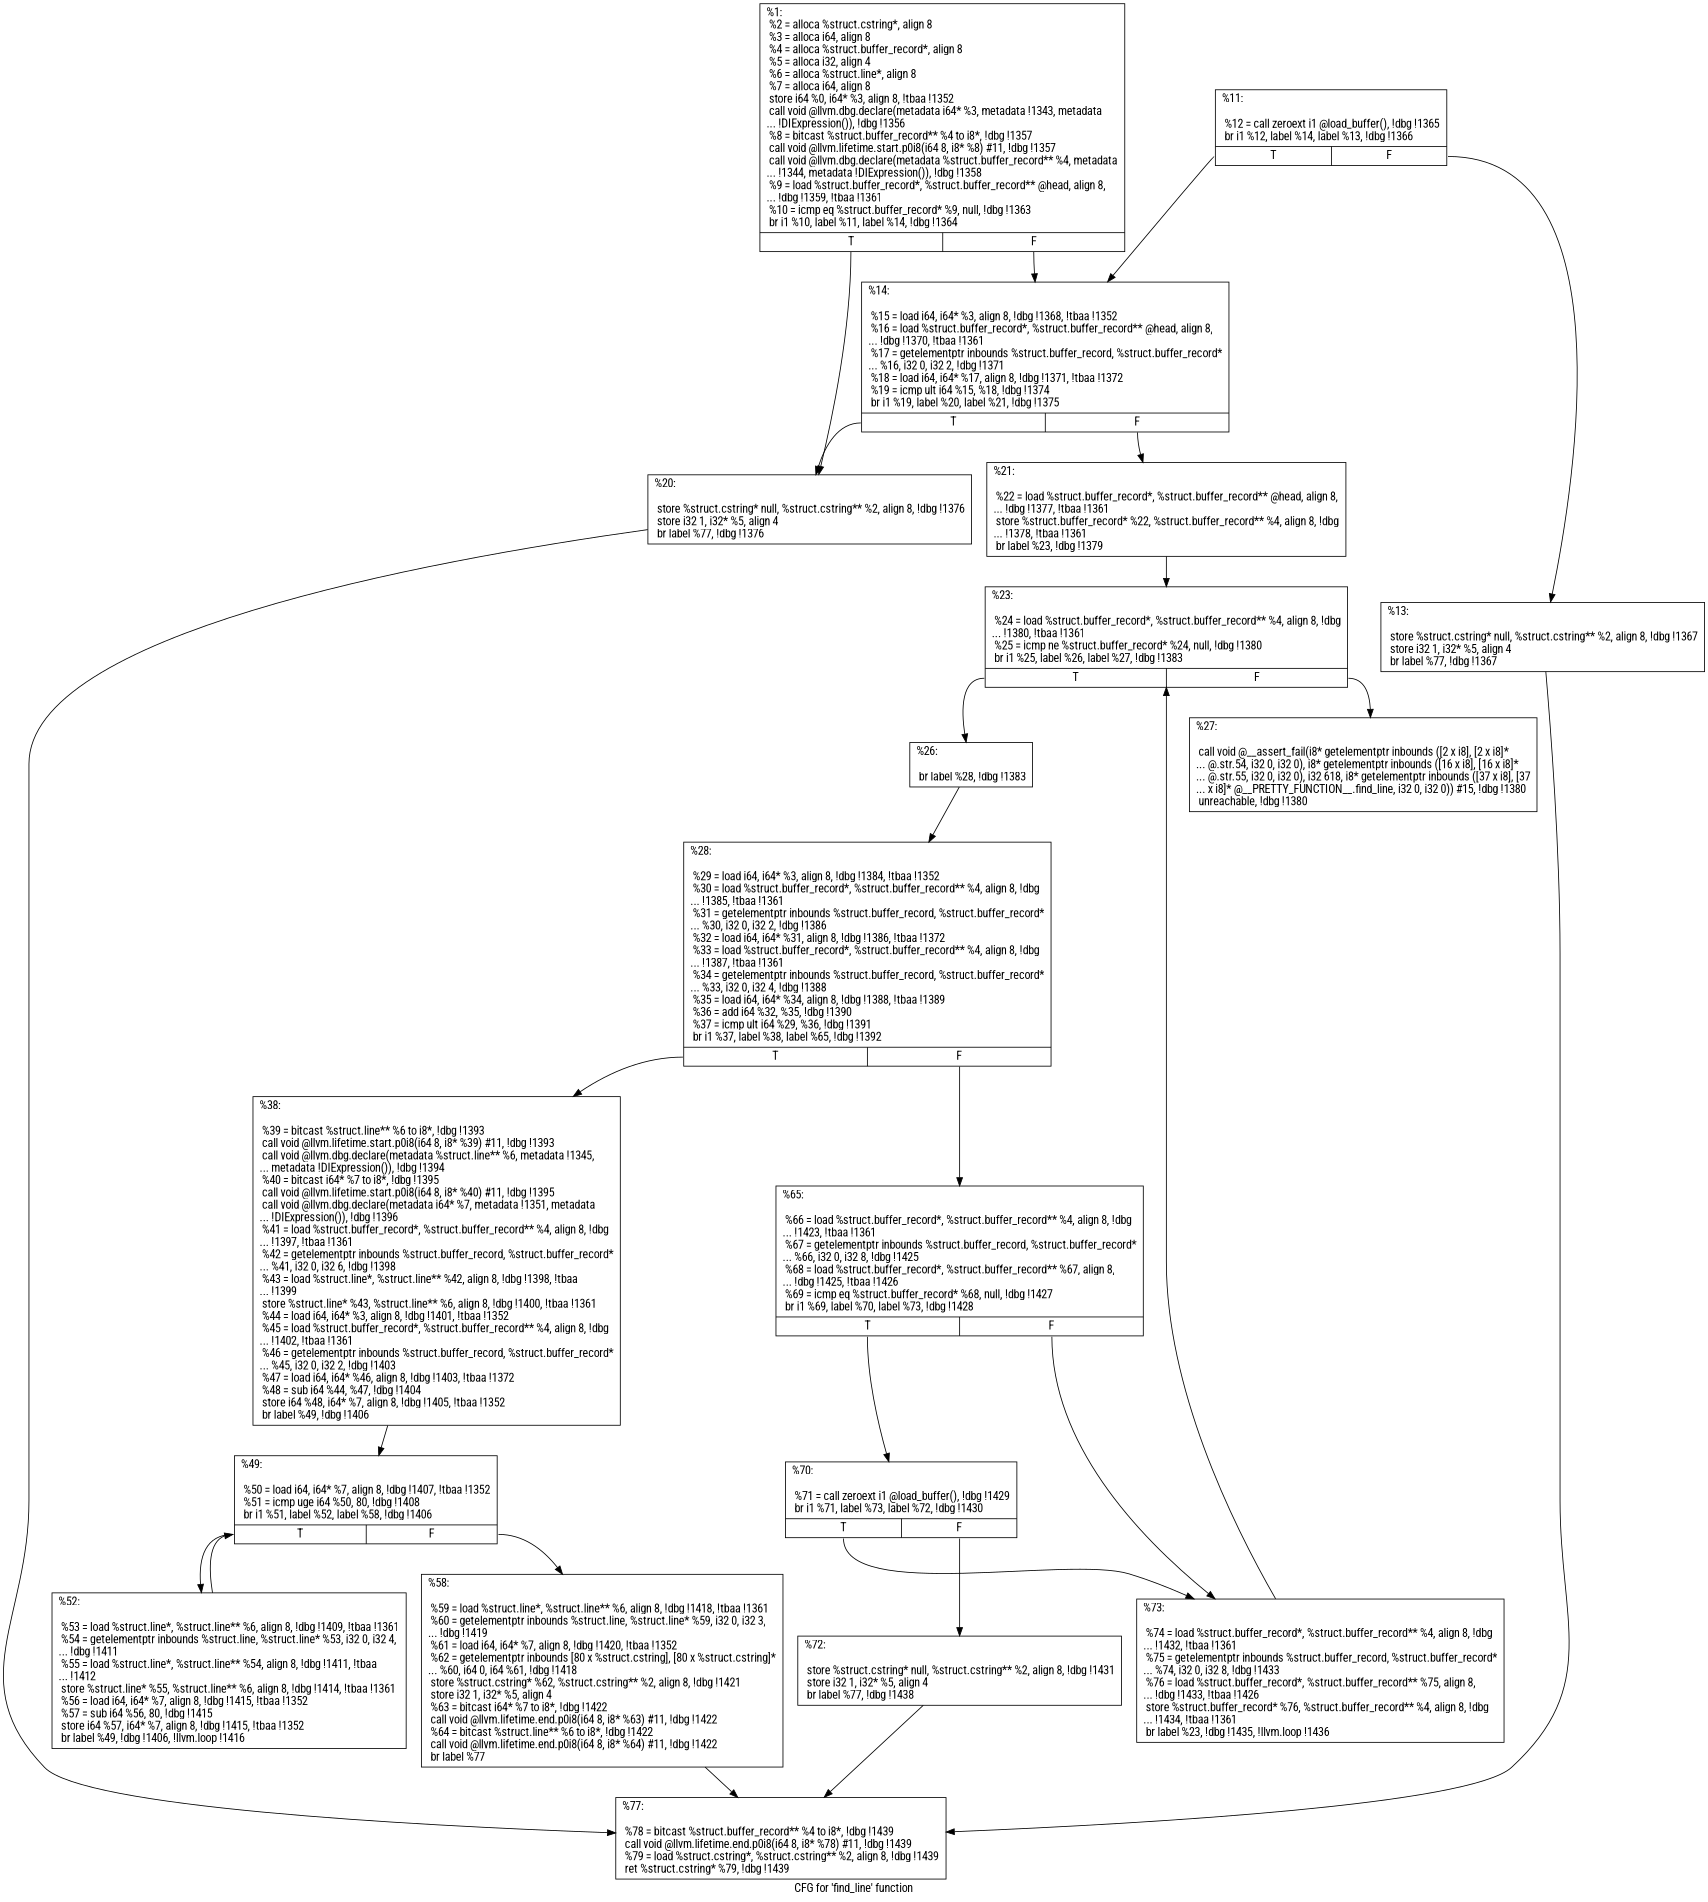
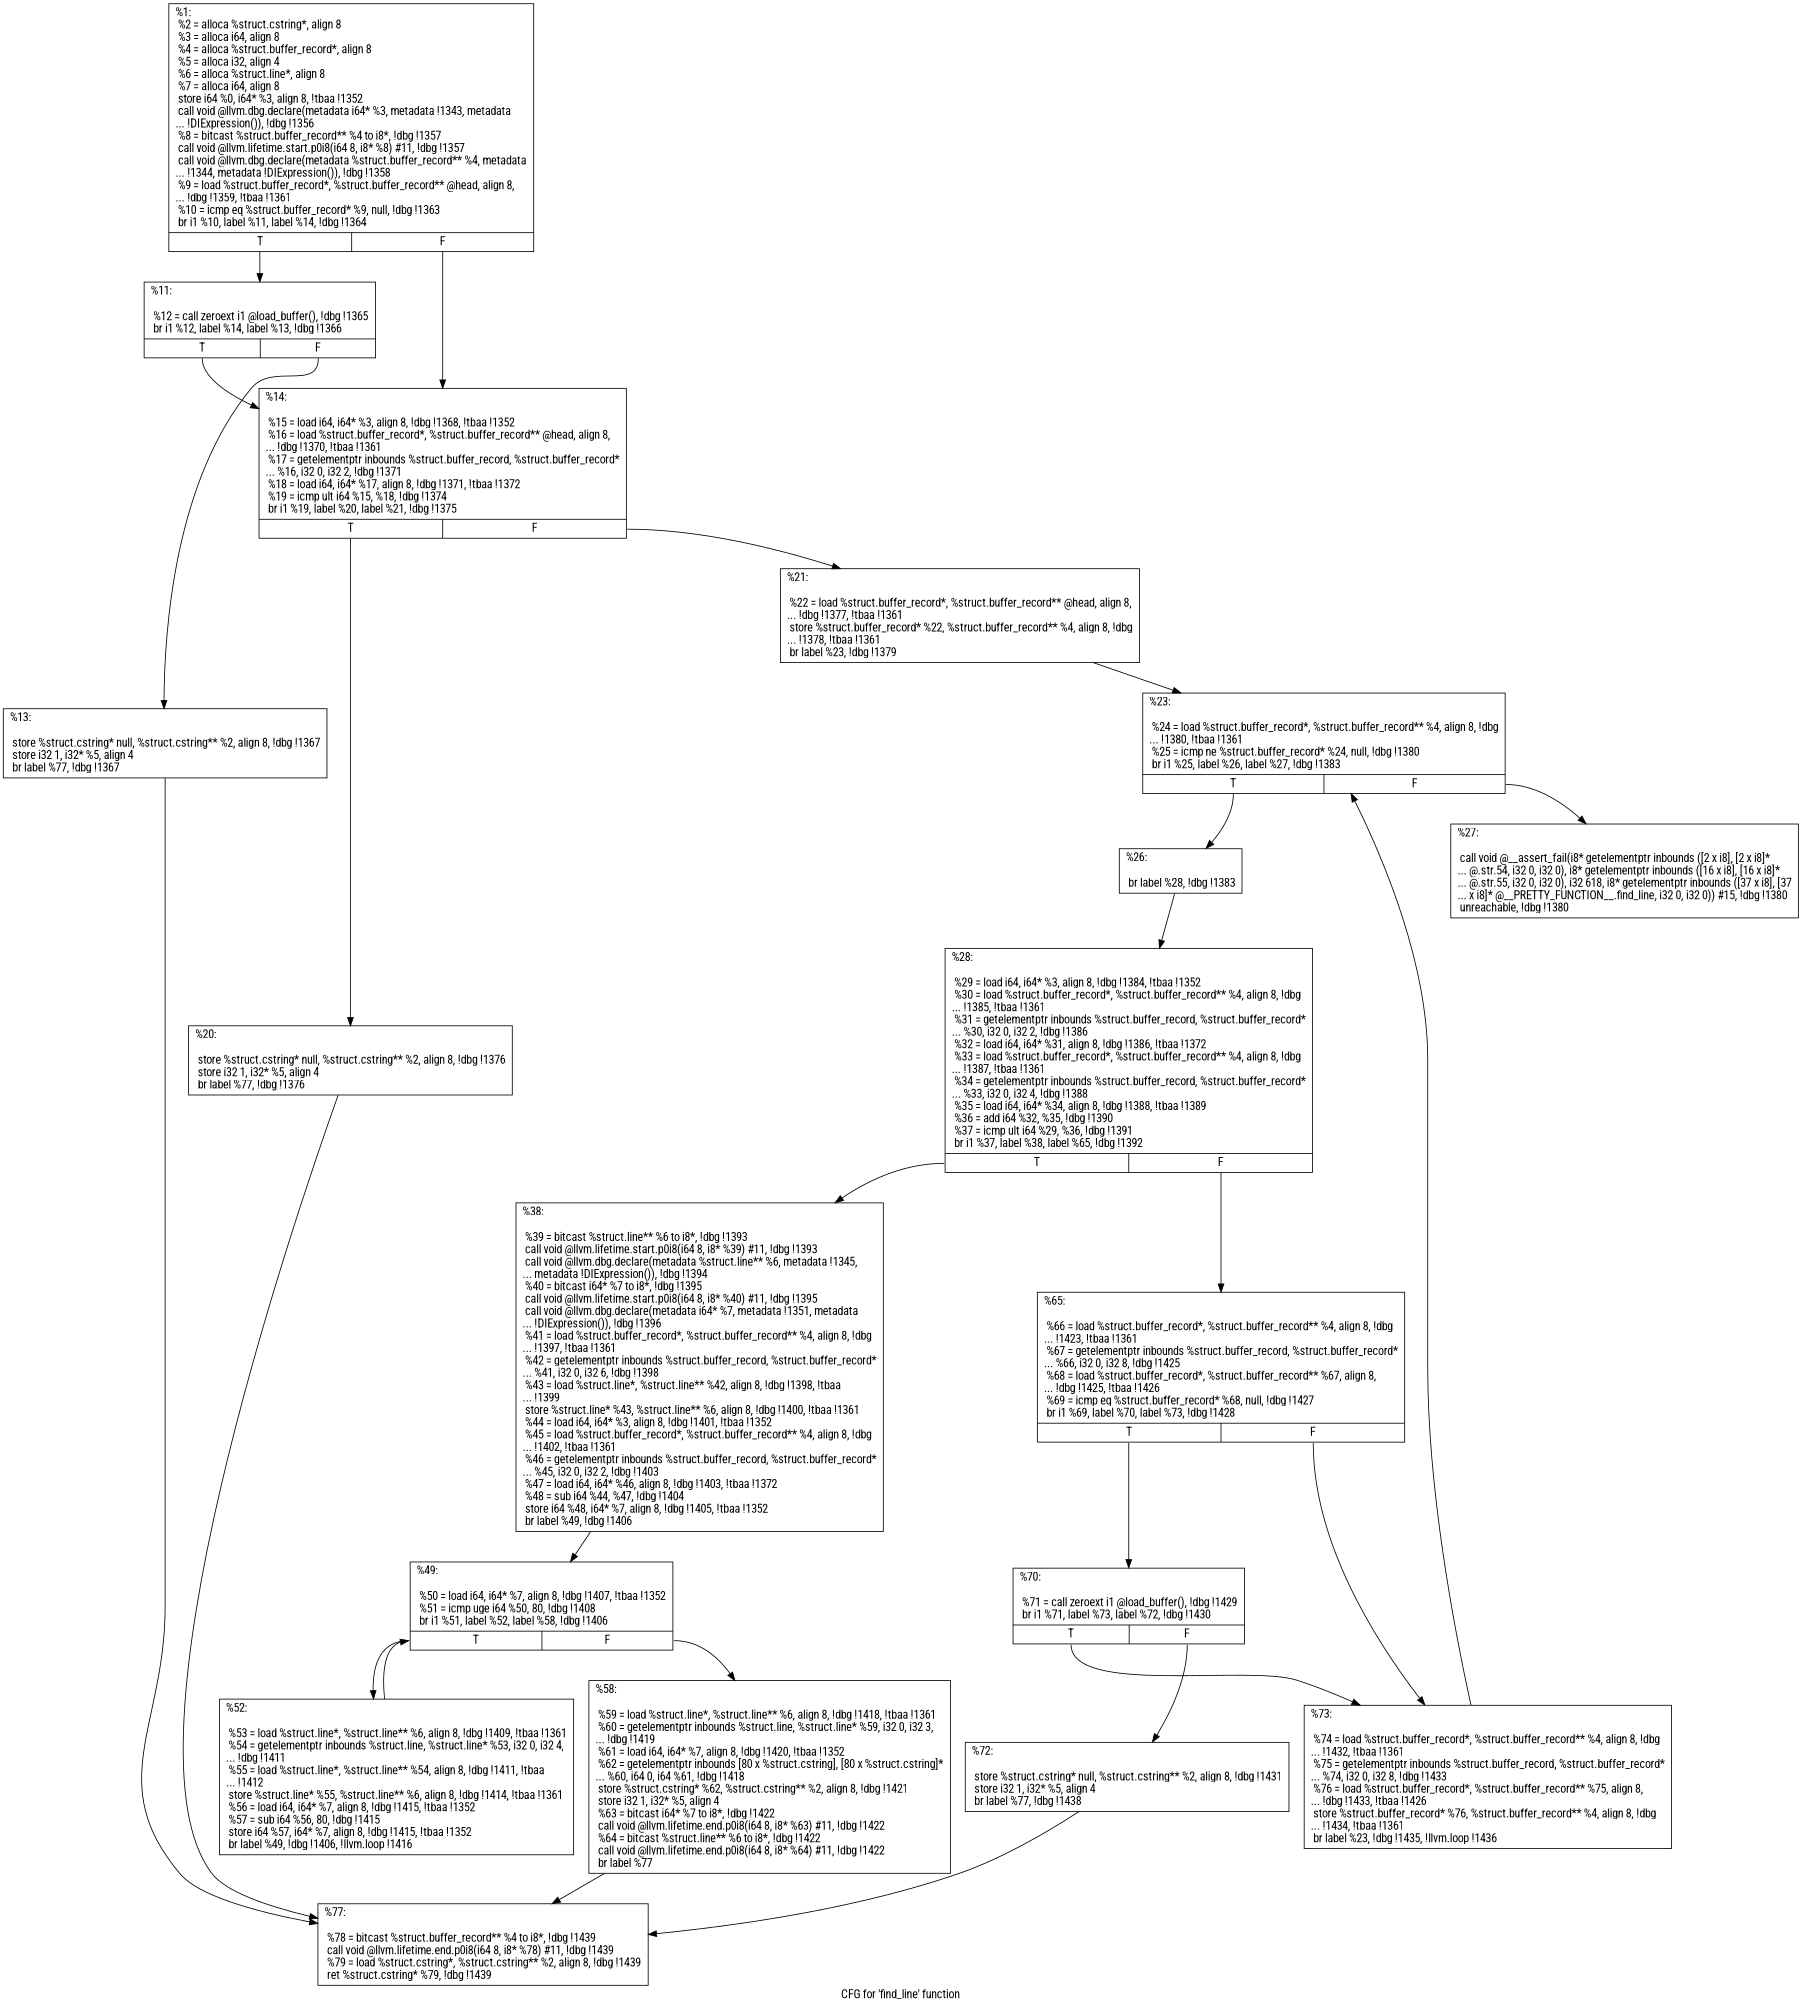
edge "%1:" -> "%20:": now "%1:" -> "%11:"
